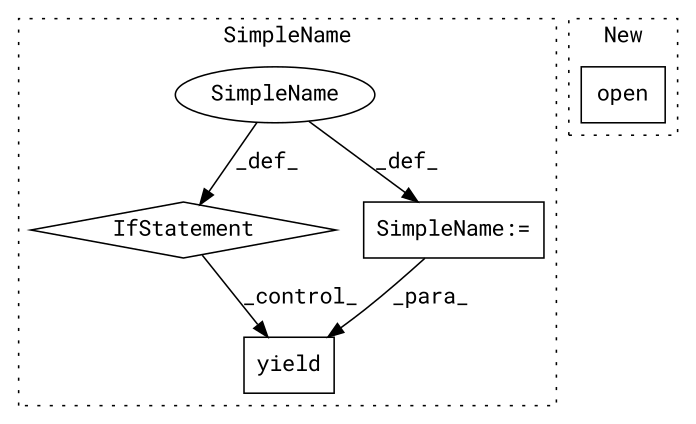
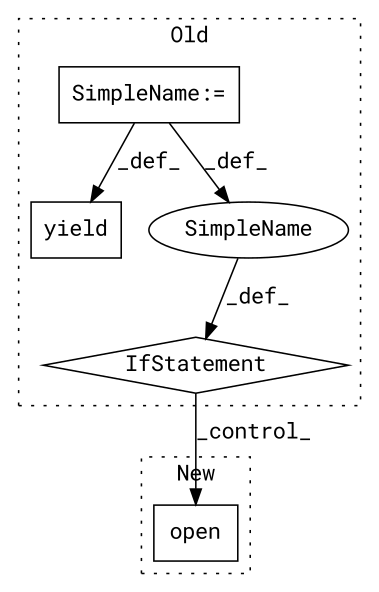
cluster "SimpleName": label "SimpleName" -> "Old"
edge "SimpleName" -> "SimpleName:=": reversed
edge "IfStatement" -> "yield": now "IfStatement" -> "open"
edge "SimpleName:=" -> "yield": label "_para_" -> "_def_"
